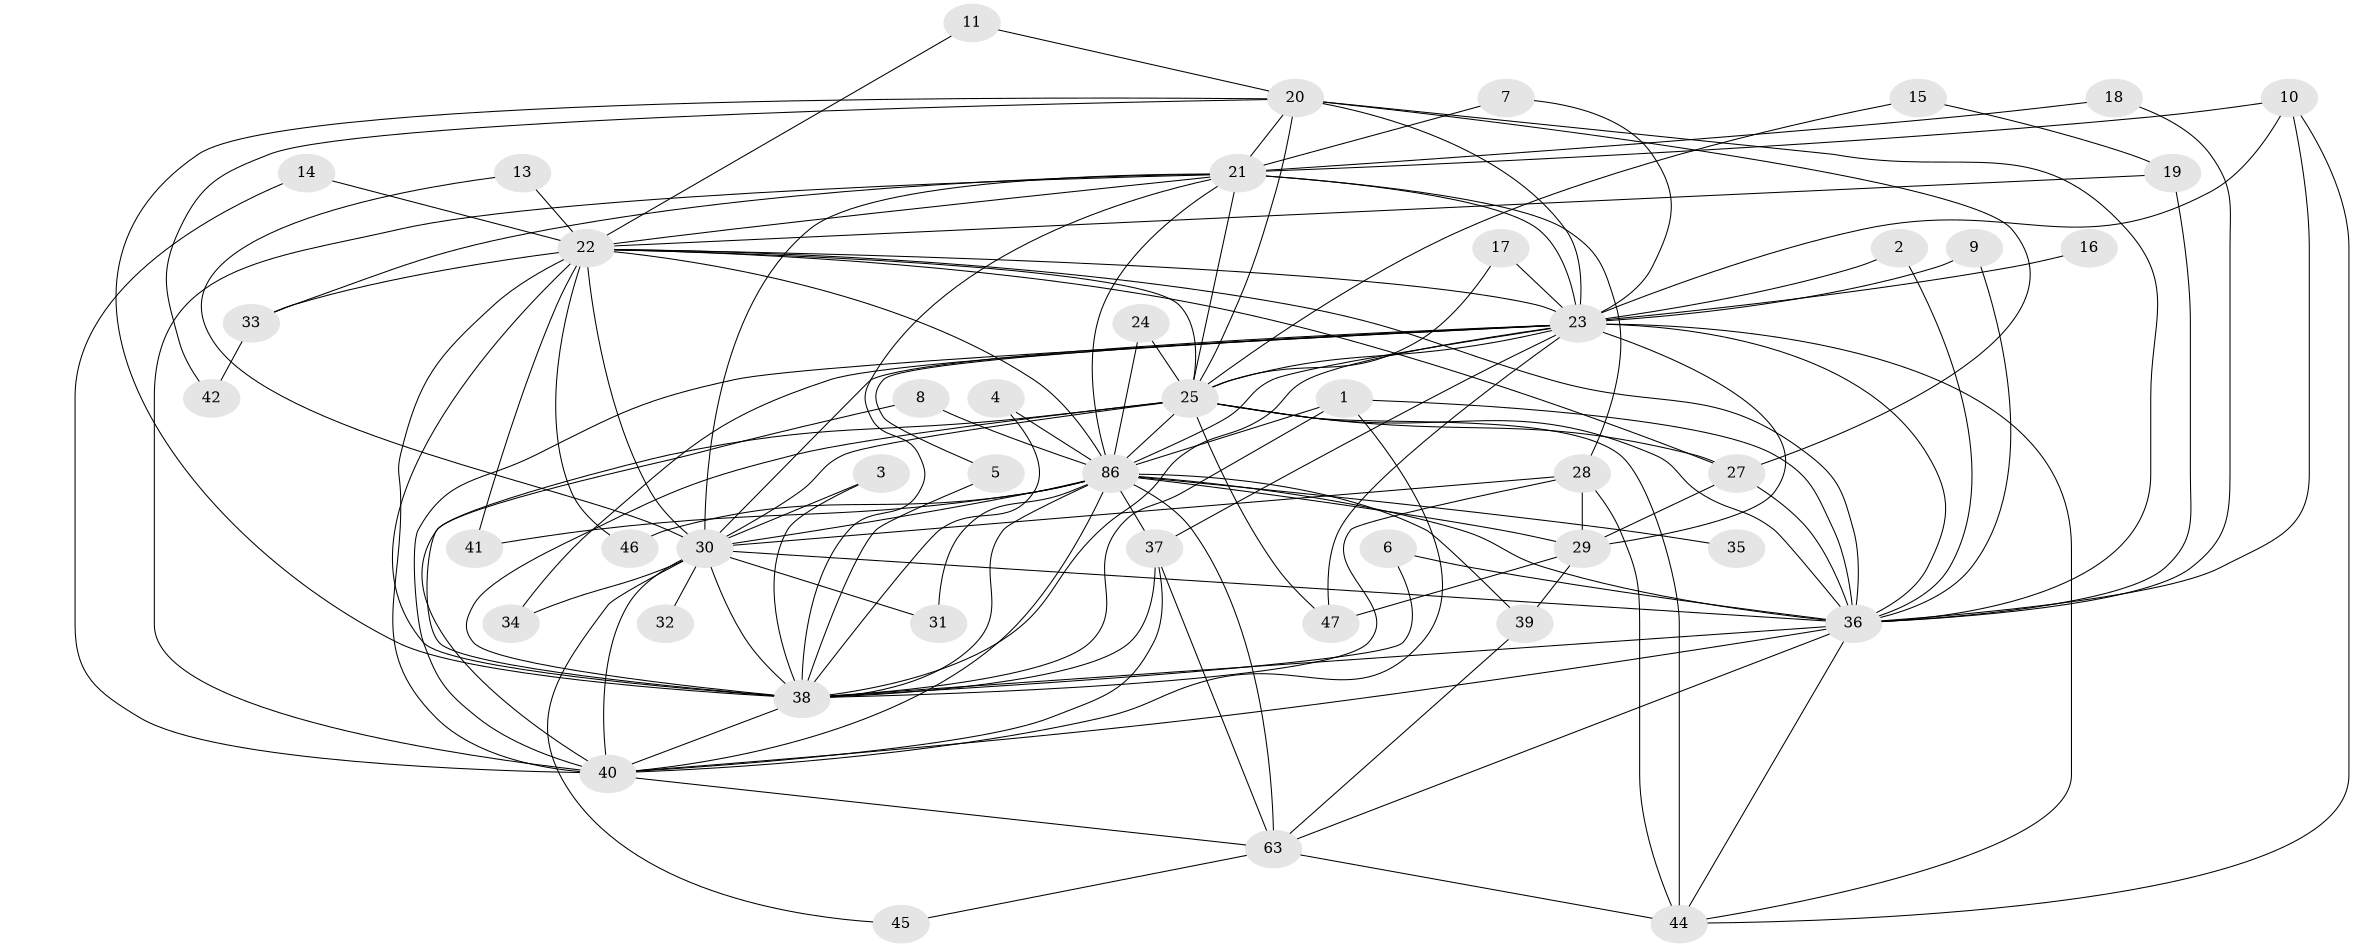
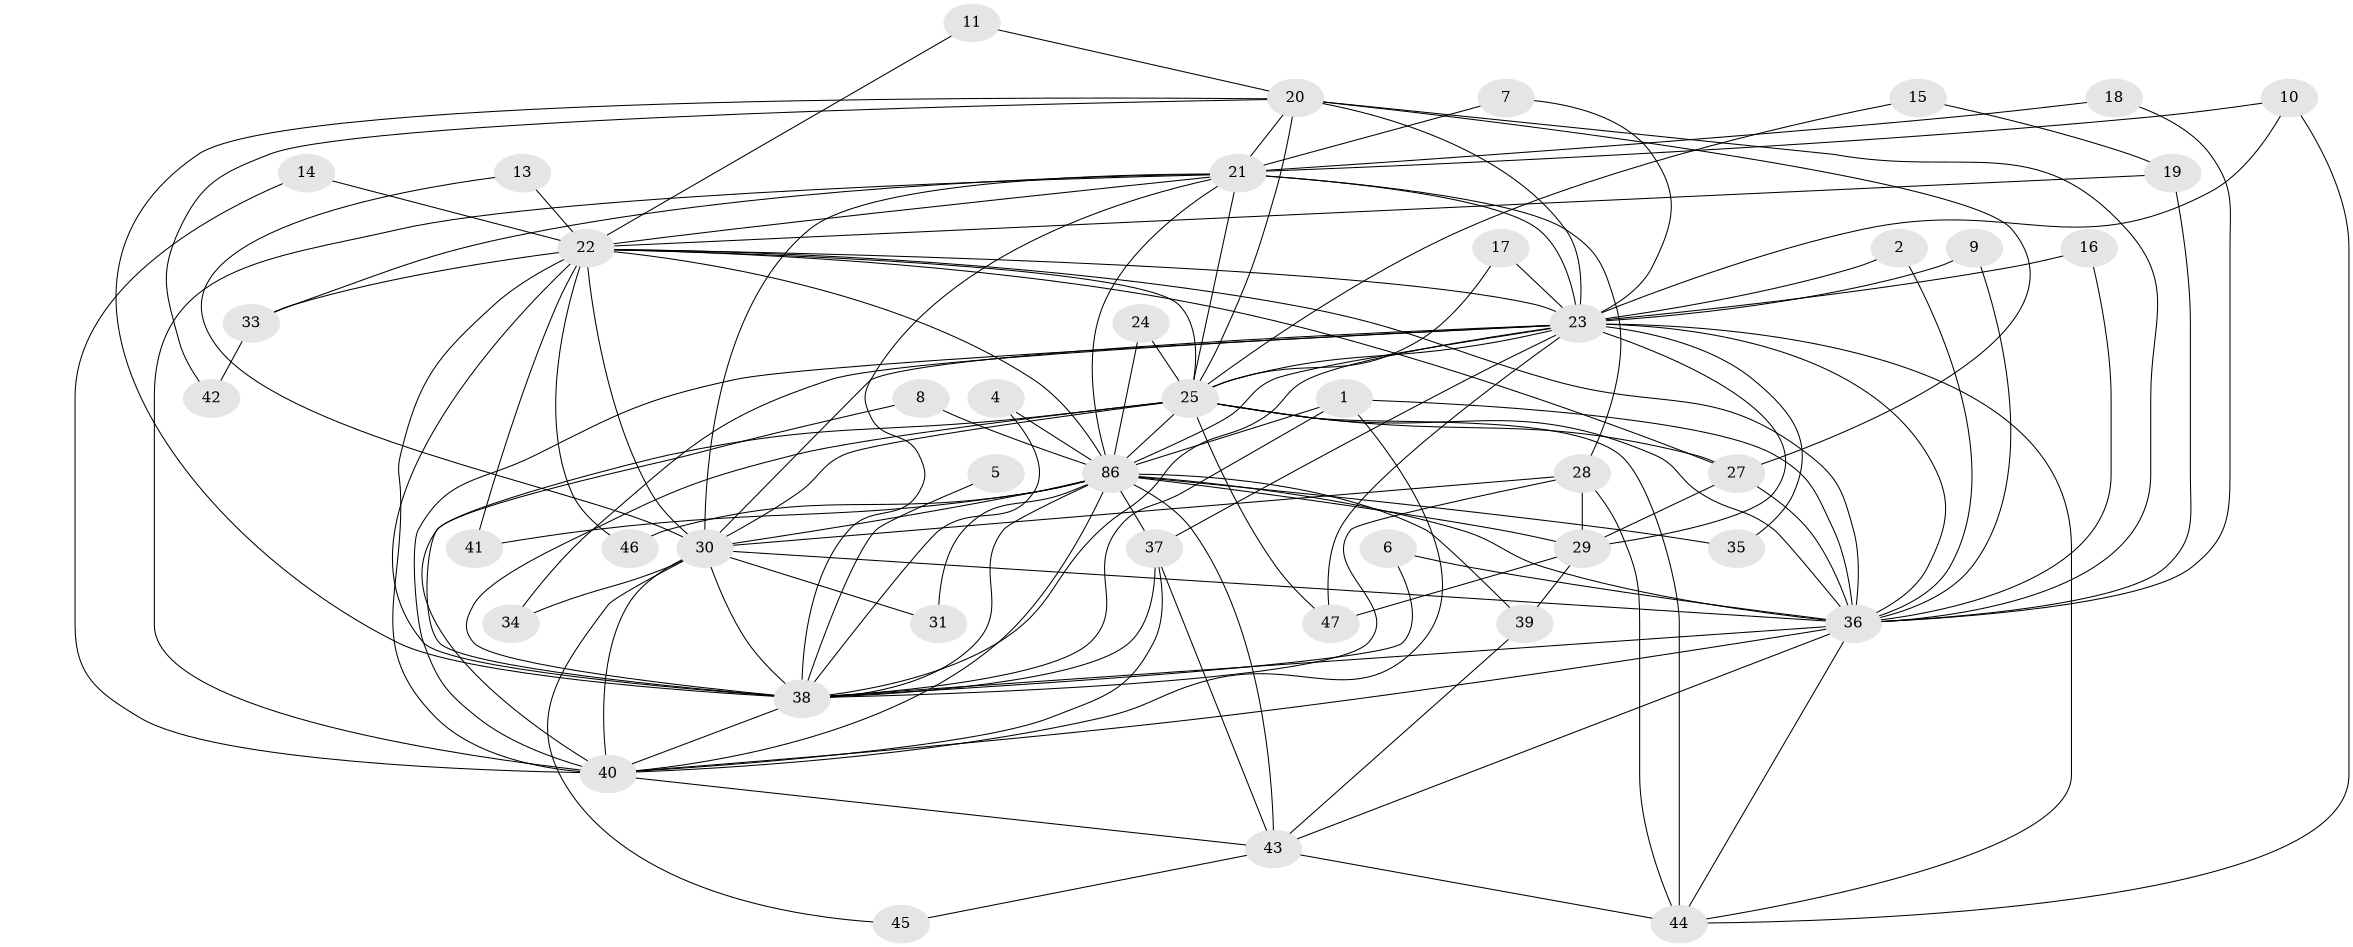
edge "23" -- "5": now "23" -- "35"
node "3": removed
edge "10" -- "36": now "16" -- "36"
node "32": removed
node "63": label "63" -> "43"
